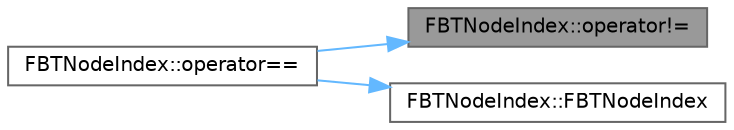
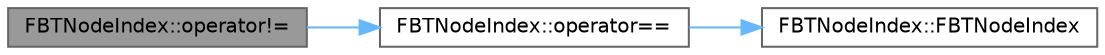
edge "FBTNodeIndex::operator==" -> "FBTNodeIndex::operator!=": reversed
